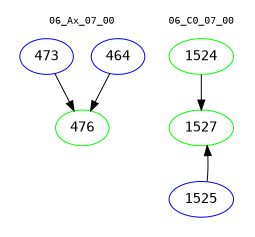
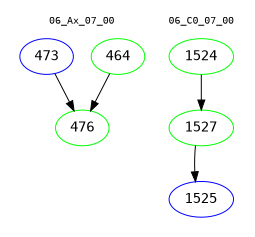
node "464": color blue -> green
edge "1525" -> "1527": reversed
